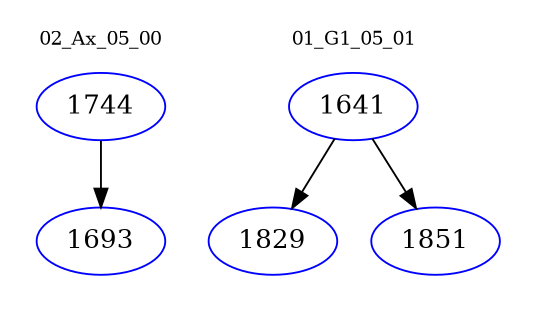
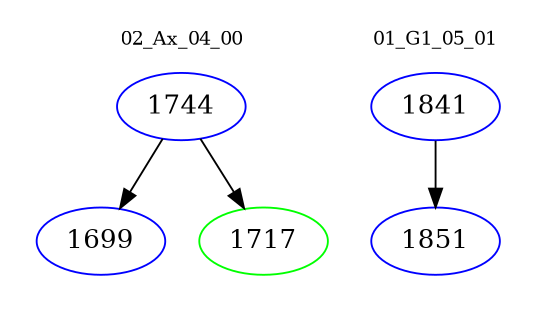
cluster "02_Ax_05_00": label "02_Ax_05_00" -> "02_Ax_04_00"
node "1641": label "1641" -> "1841"
node "1693": label "1693" -> "1699"
node "1717": added
node "1829": removed
